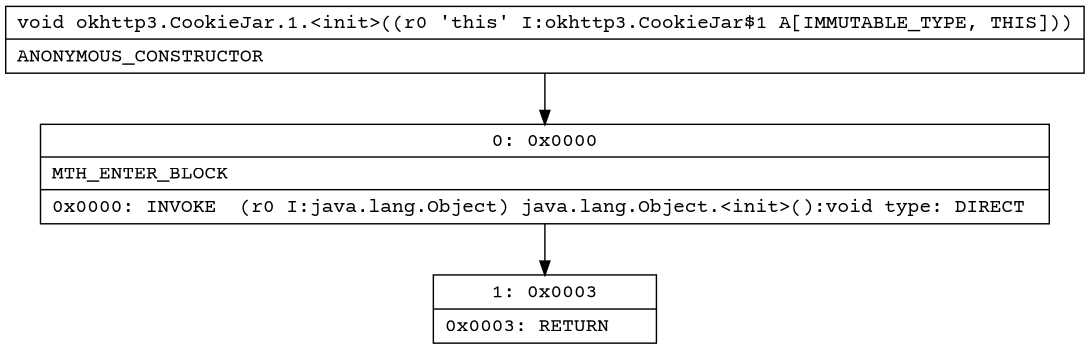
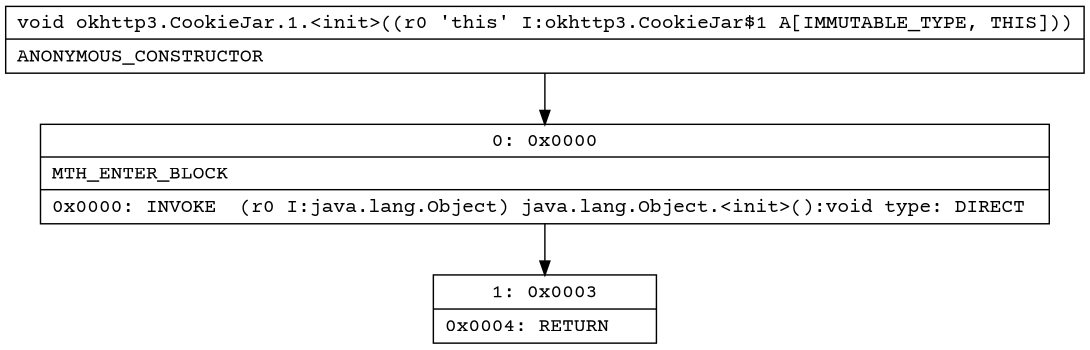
node "1: 0x0003": text "0x0003: RETURN" -> "0x0004: RETURN"
